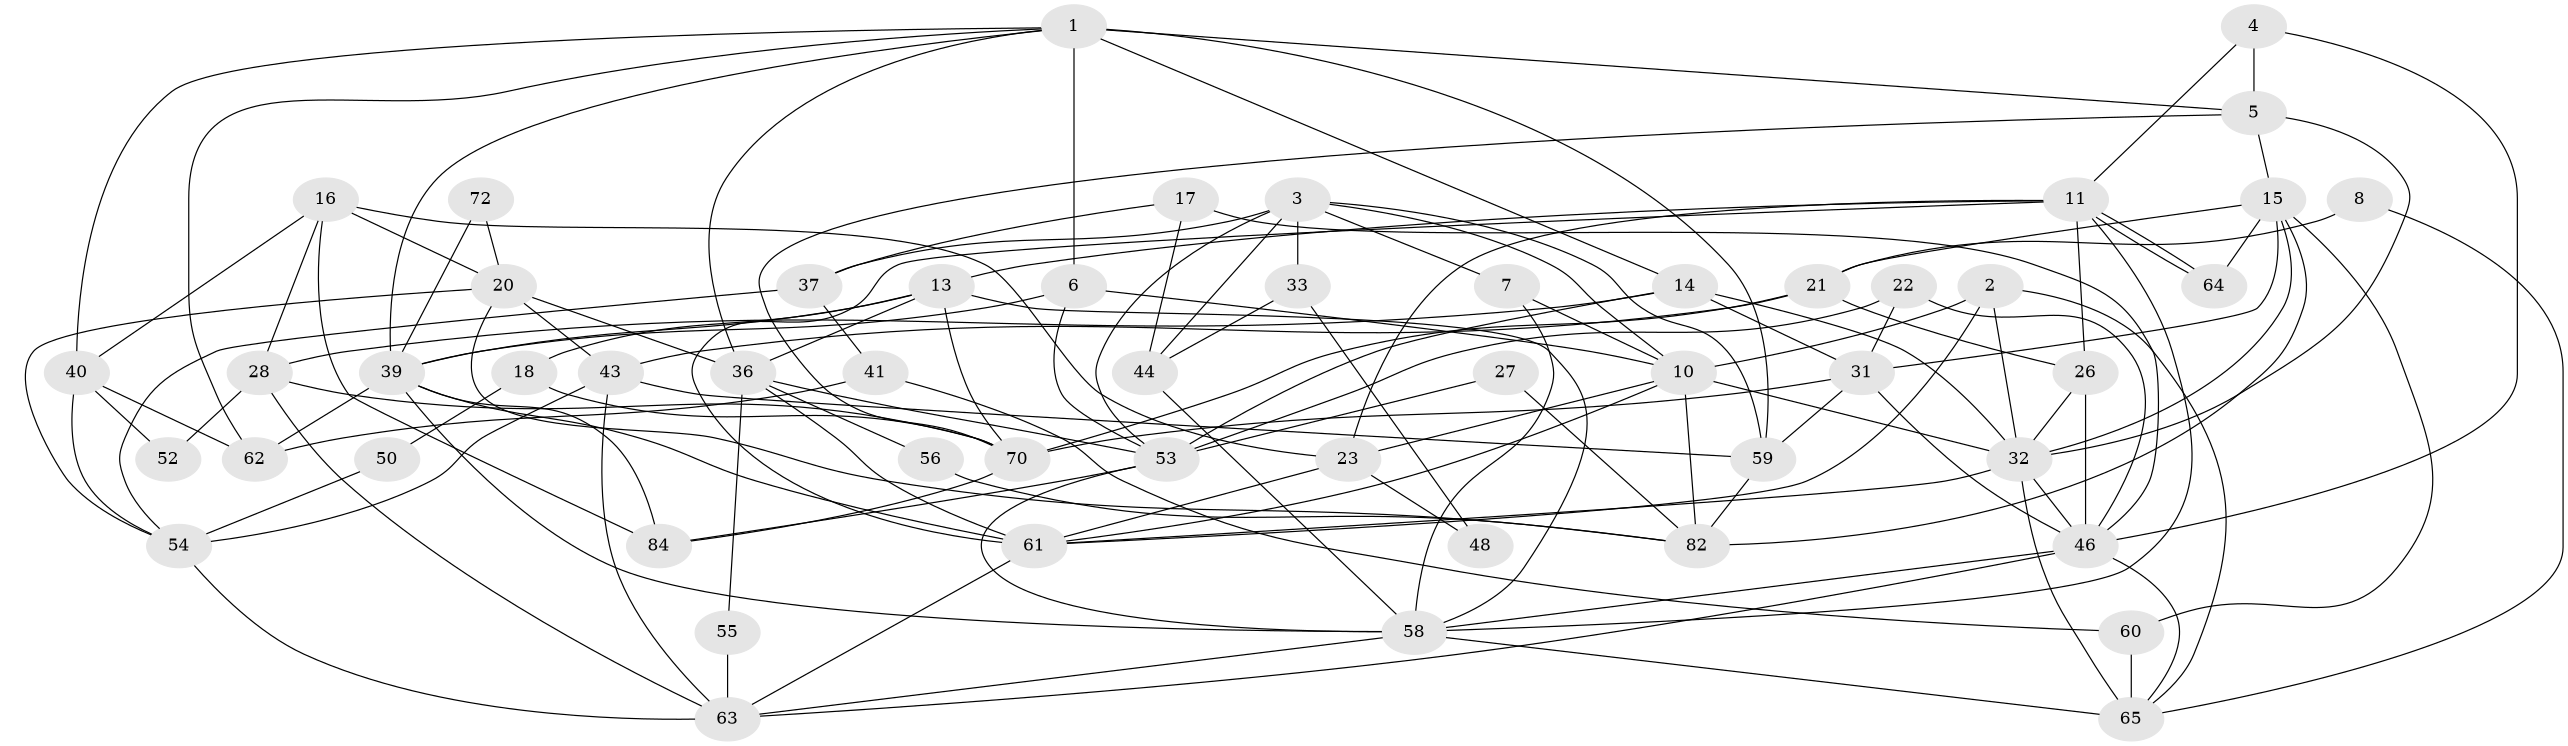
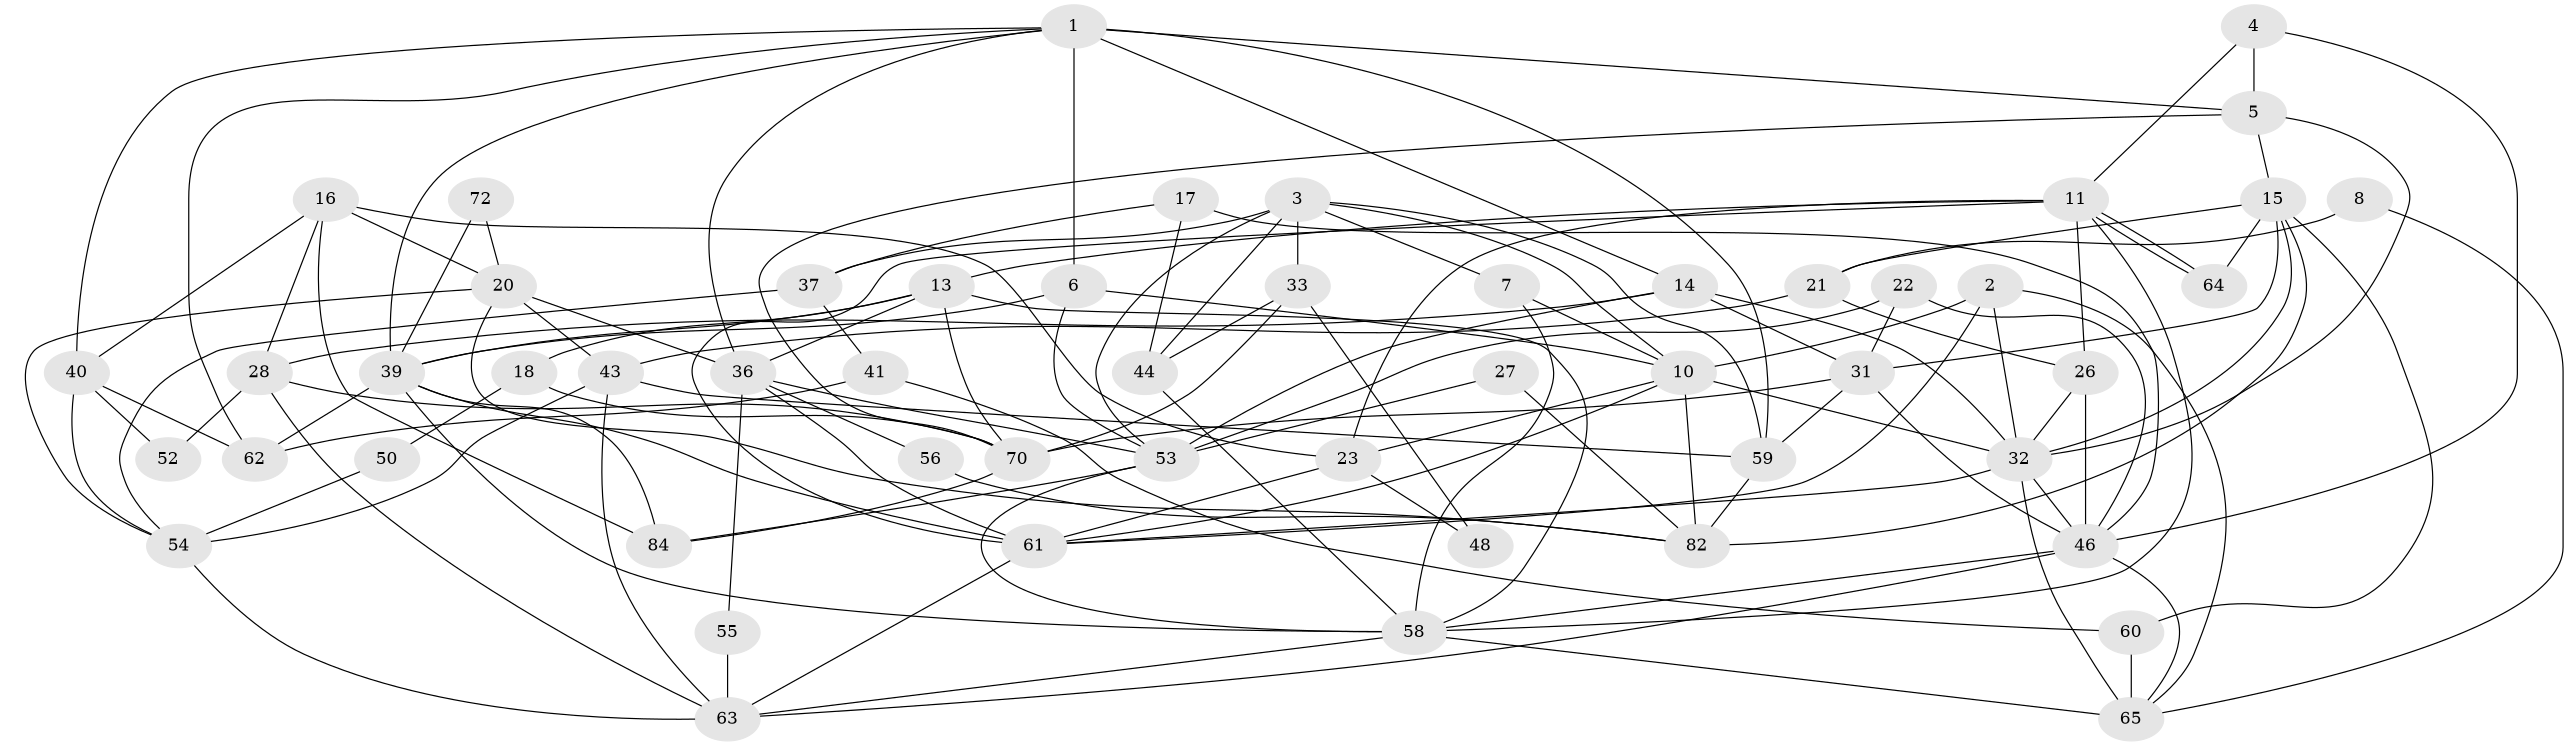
edge "21" -- "70": now "33" -- "70"
